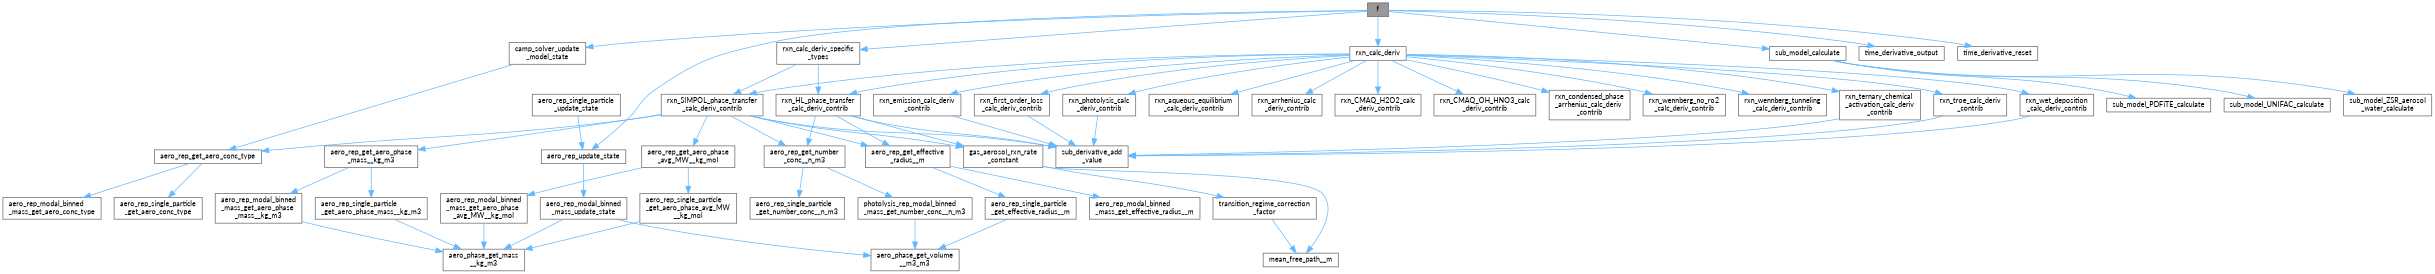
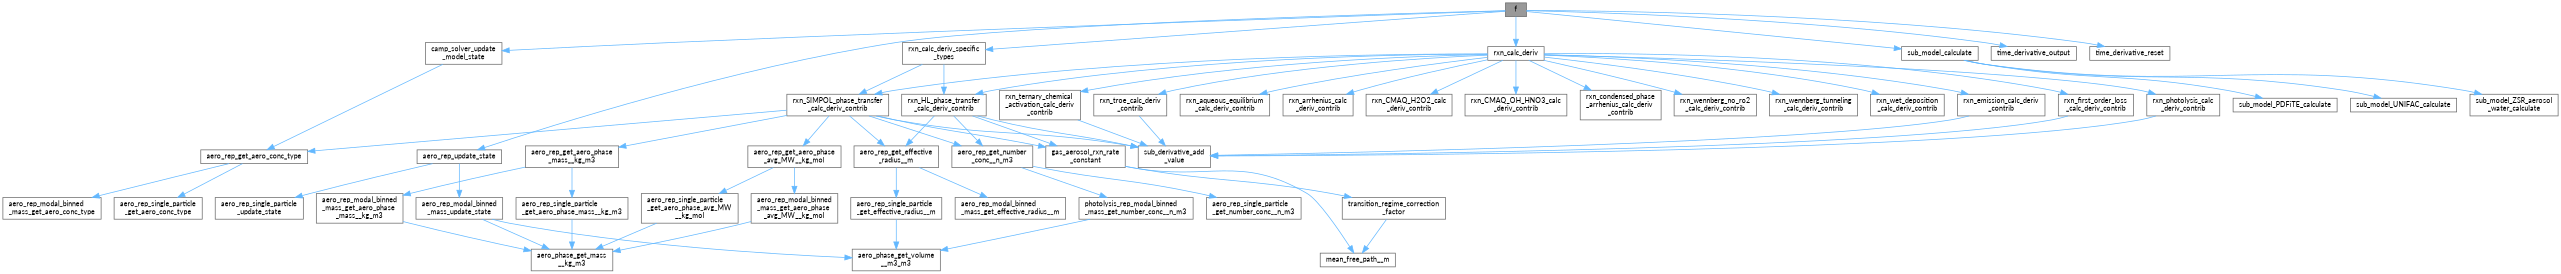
edge "aero_rep_single_particle _update_state" -> "aero_rep_update_state": reversed
edge "rxn_wet_deposition _calc_deriv_contrib" -> "sub_derivative_add _value": removed
